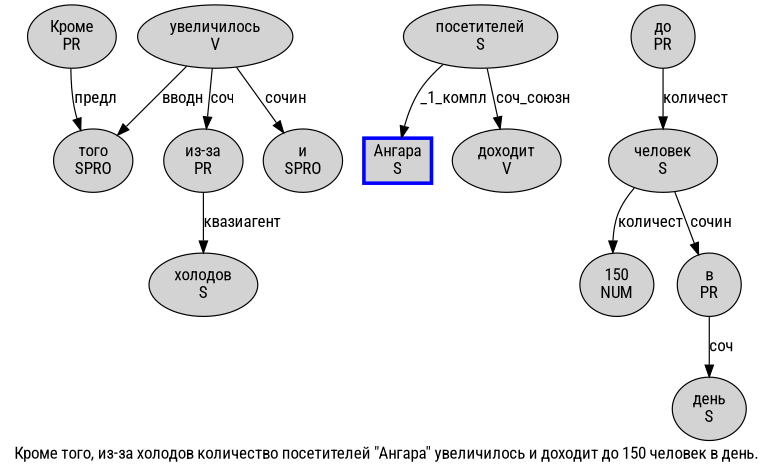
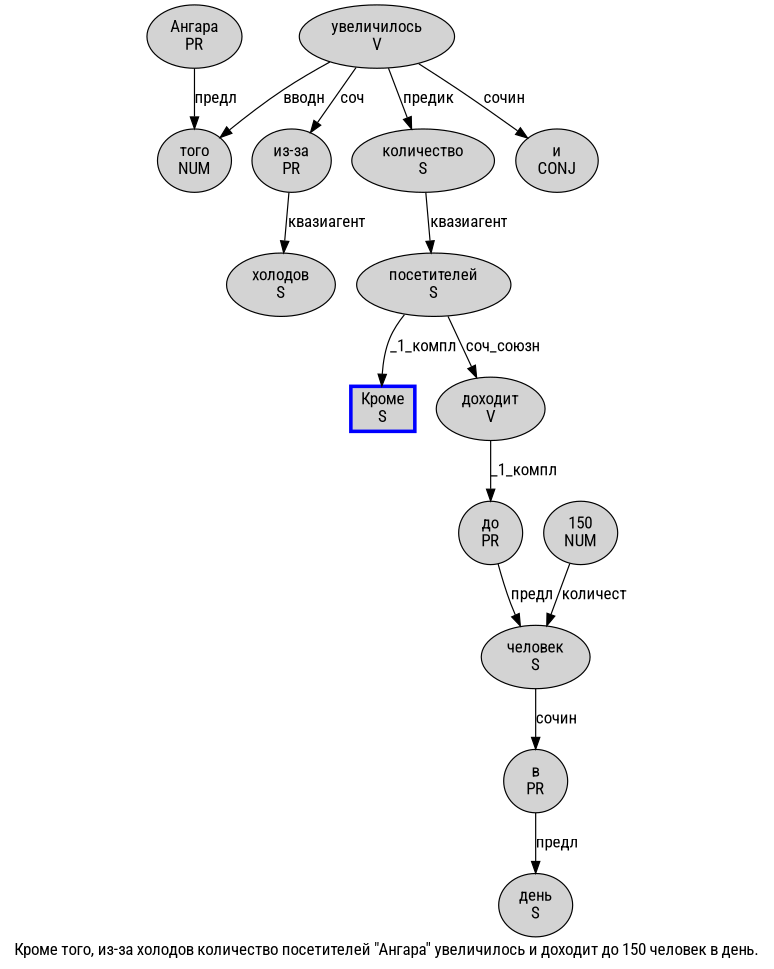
node "Кроме PR": label "Кроме PR" -> "Ангара PR"
edge "до PR" -> "человек S": label "количест" -> "предл"
node "того SPRO": label "того SPRO" -> "того NUM"
node "и SPRO": label "и SPRO" -> "и CONJ"
node "Ангара S": label "Ангара S" -> "Кроме S"
node "количество S": added
edge "человек S" -> "150 NUM": reversed
edge "в PR" -> "день S": label "соч" -> "предл"
edge "доходит V" -> "до PR": added, label "_1_компл"
